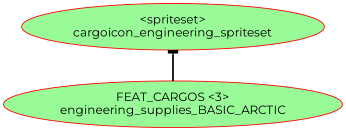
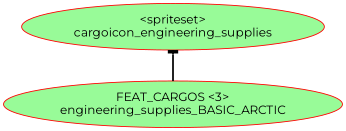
node "<spriteset> cargoicon_engineering_spriteset": label "<spriteset> cargoicon_engineering_spriteset" -> "<spriteset> cargoicon_engineering_supplies"
